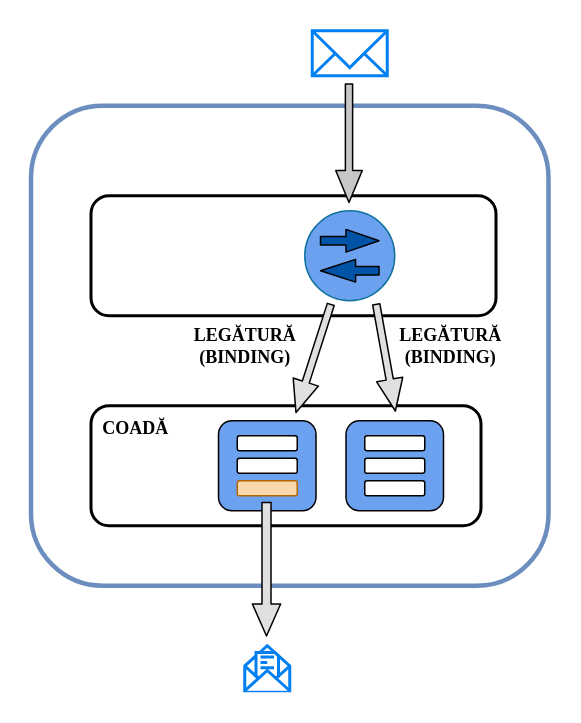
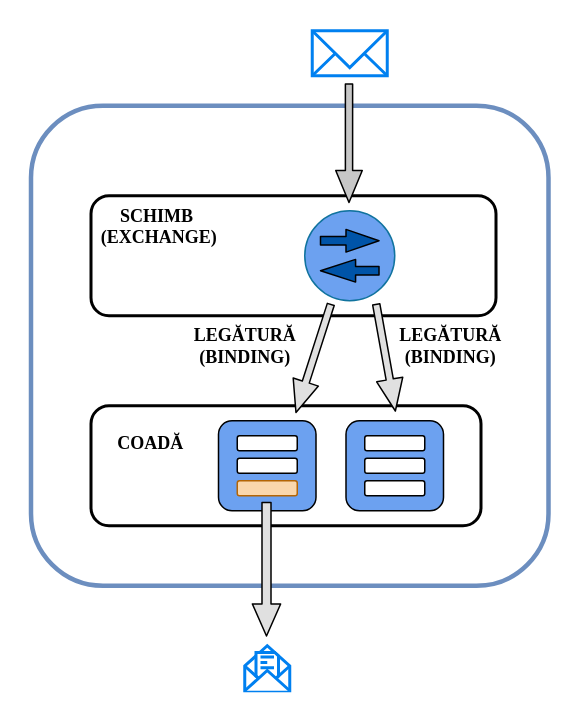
node "SCHIMB (EXCHANGE)": added
node "COADĂ": moved (136, 428) -> (151, 443)
